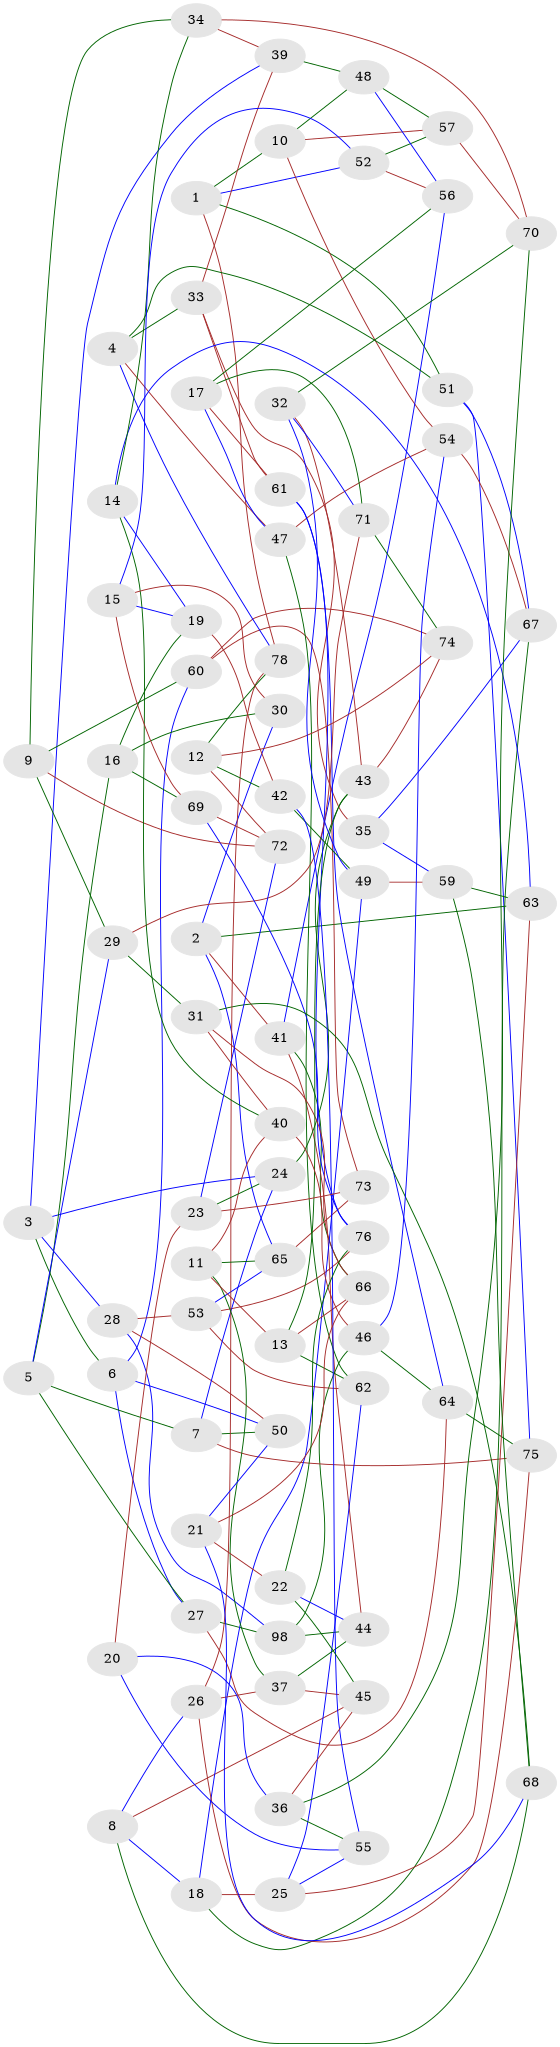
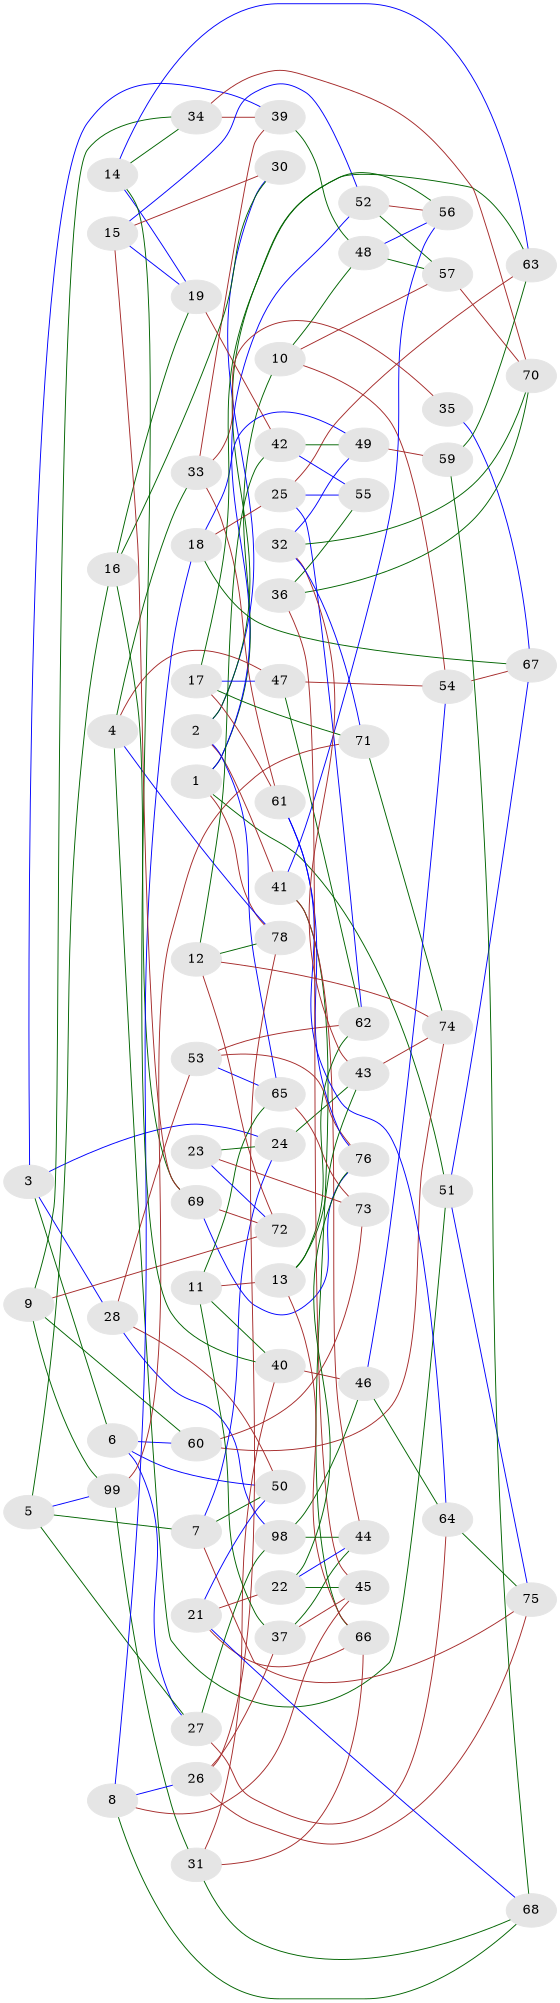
edge "35" -- "59": removed
node "29": label "29" -> "99"
edge "40" -- "11": color brown -> darkgreen
node "20": removed
